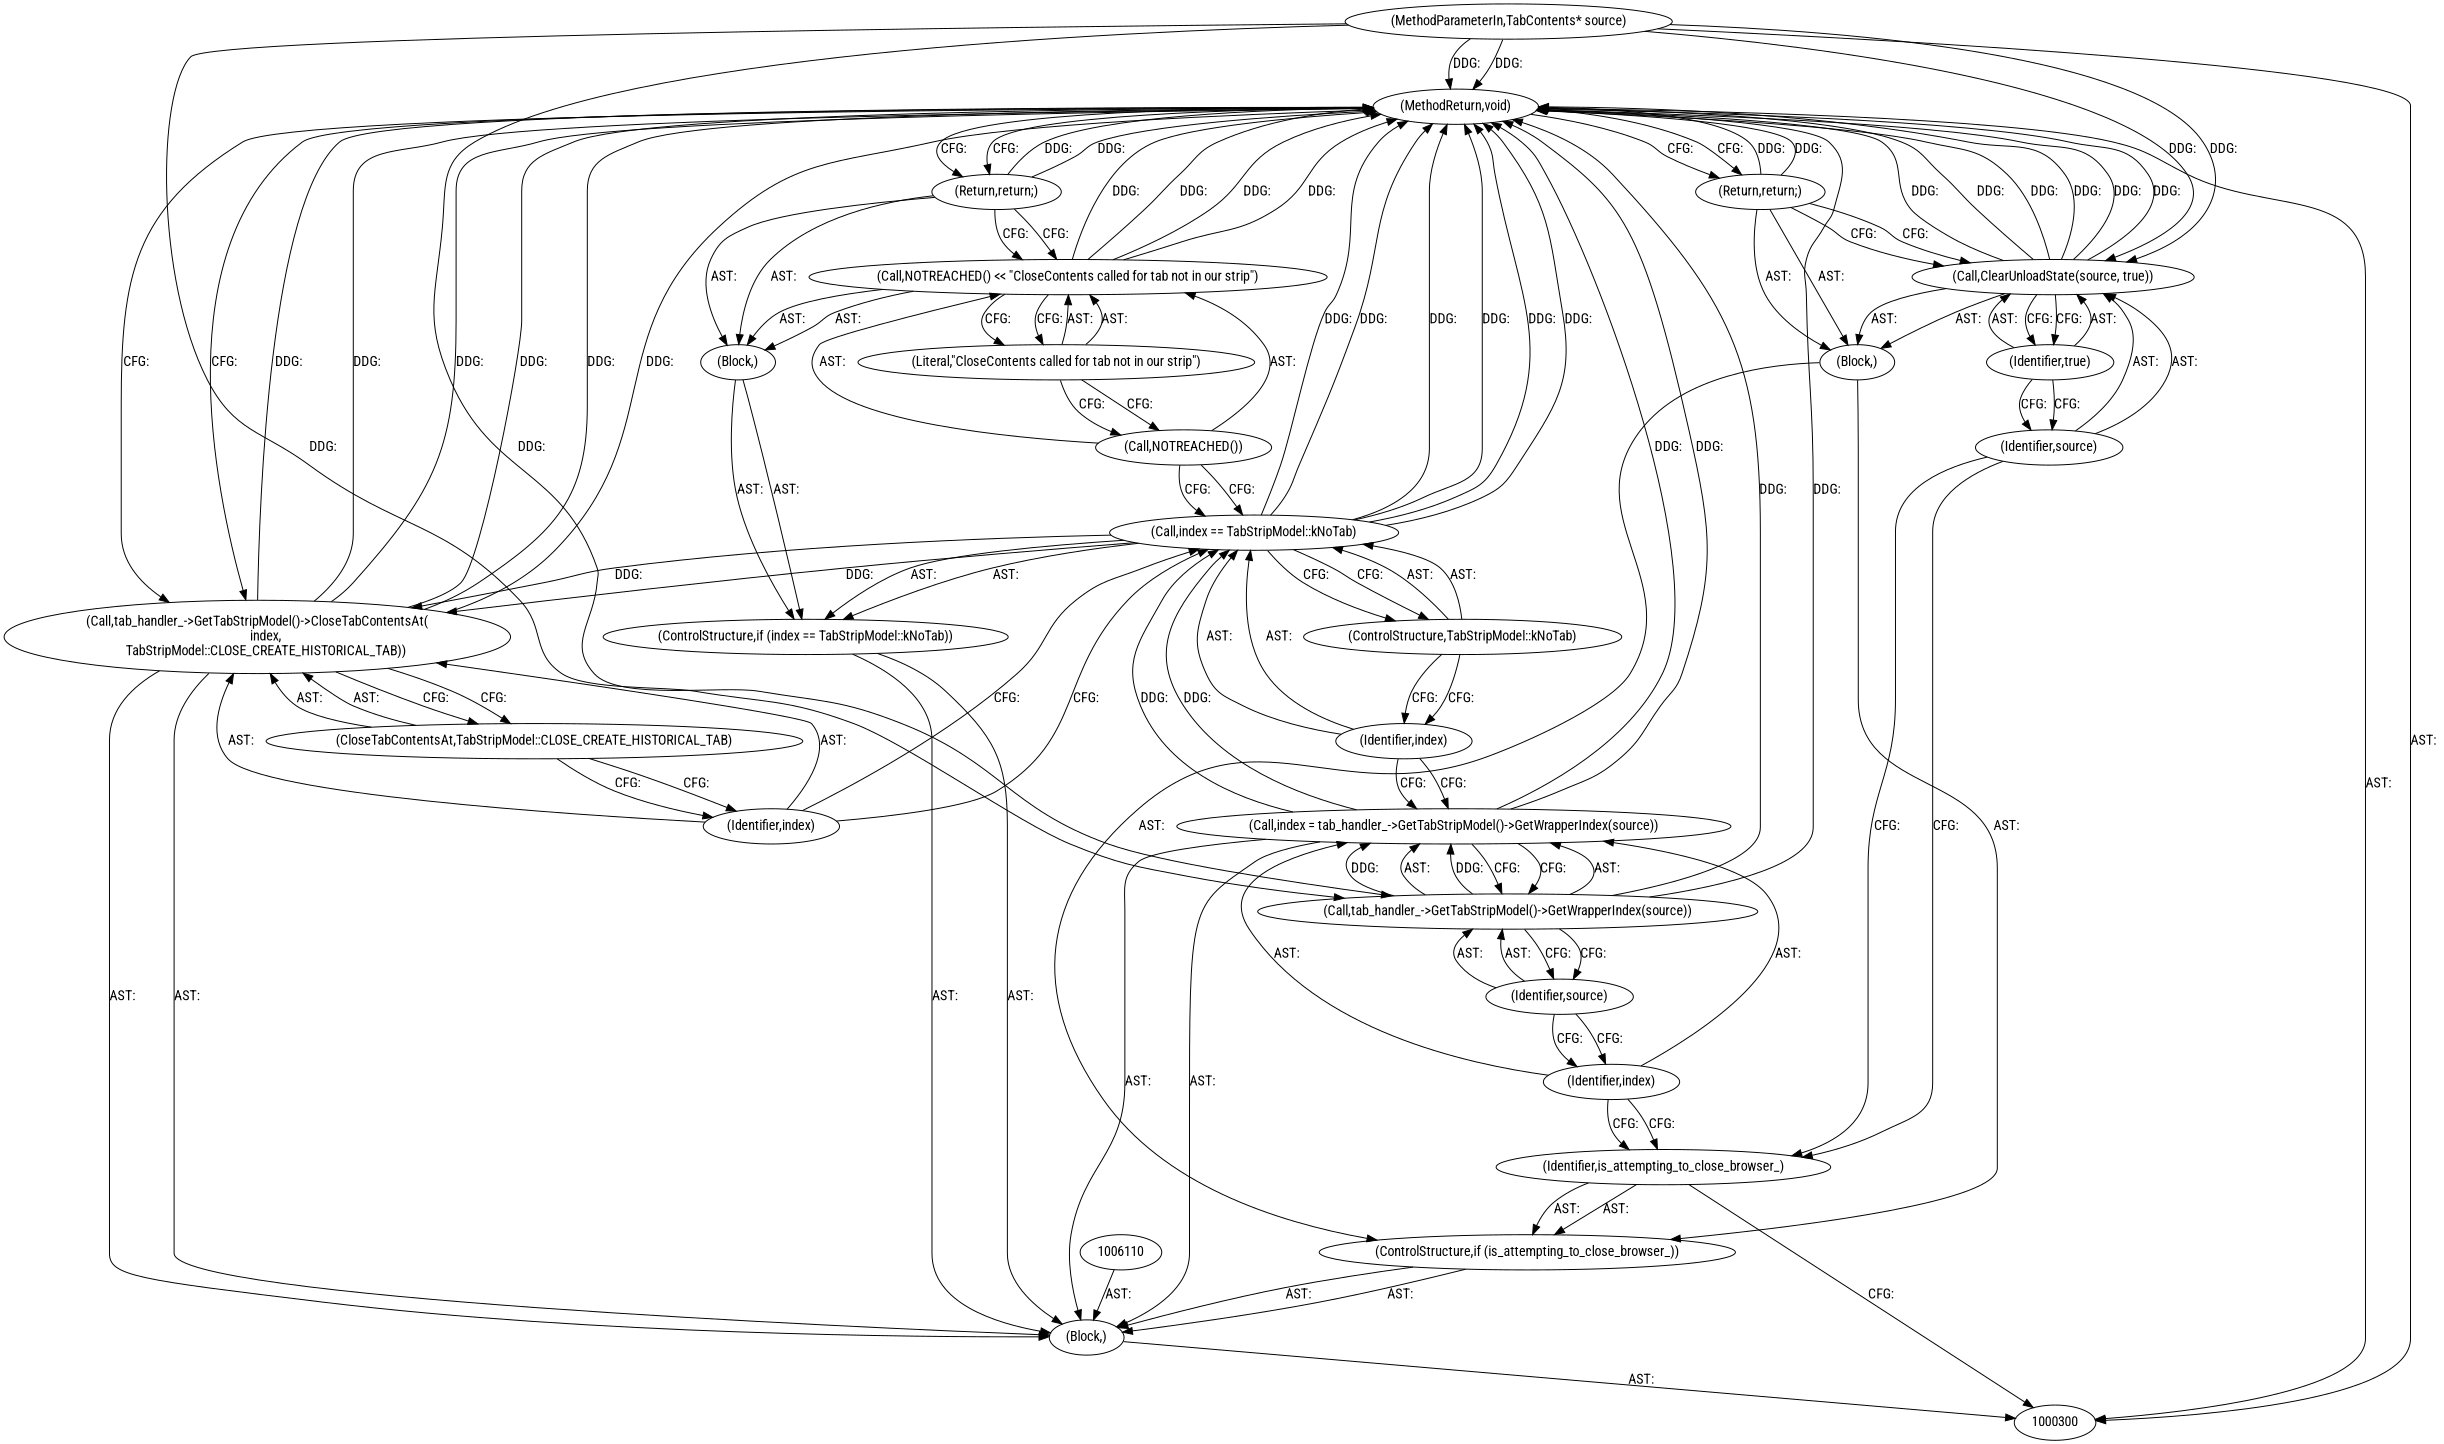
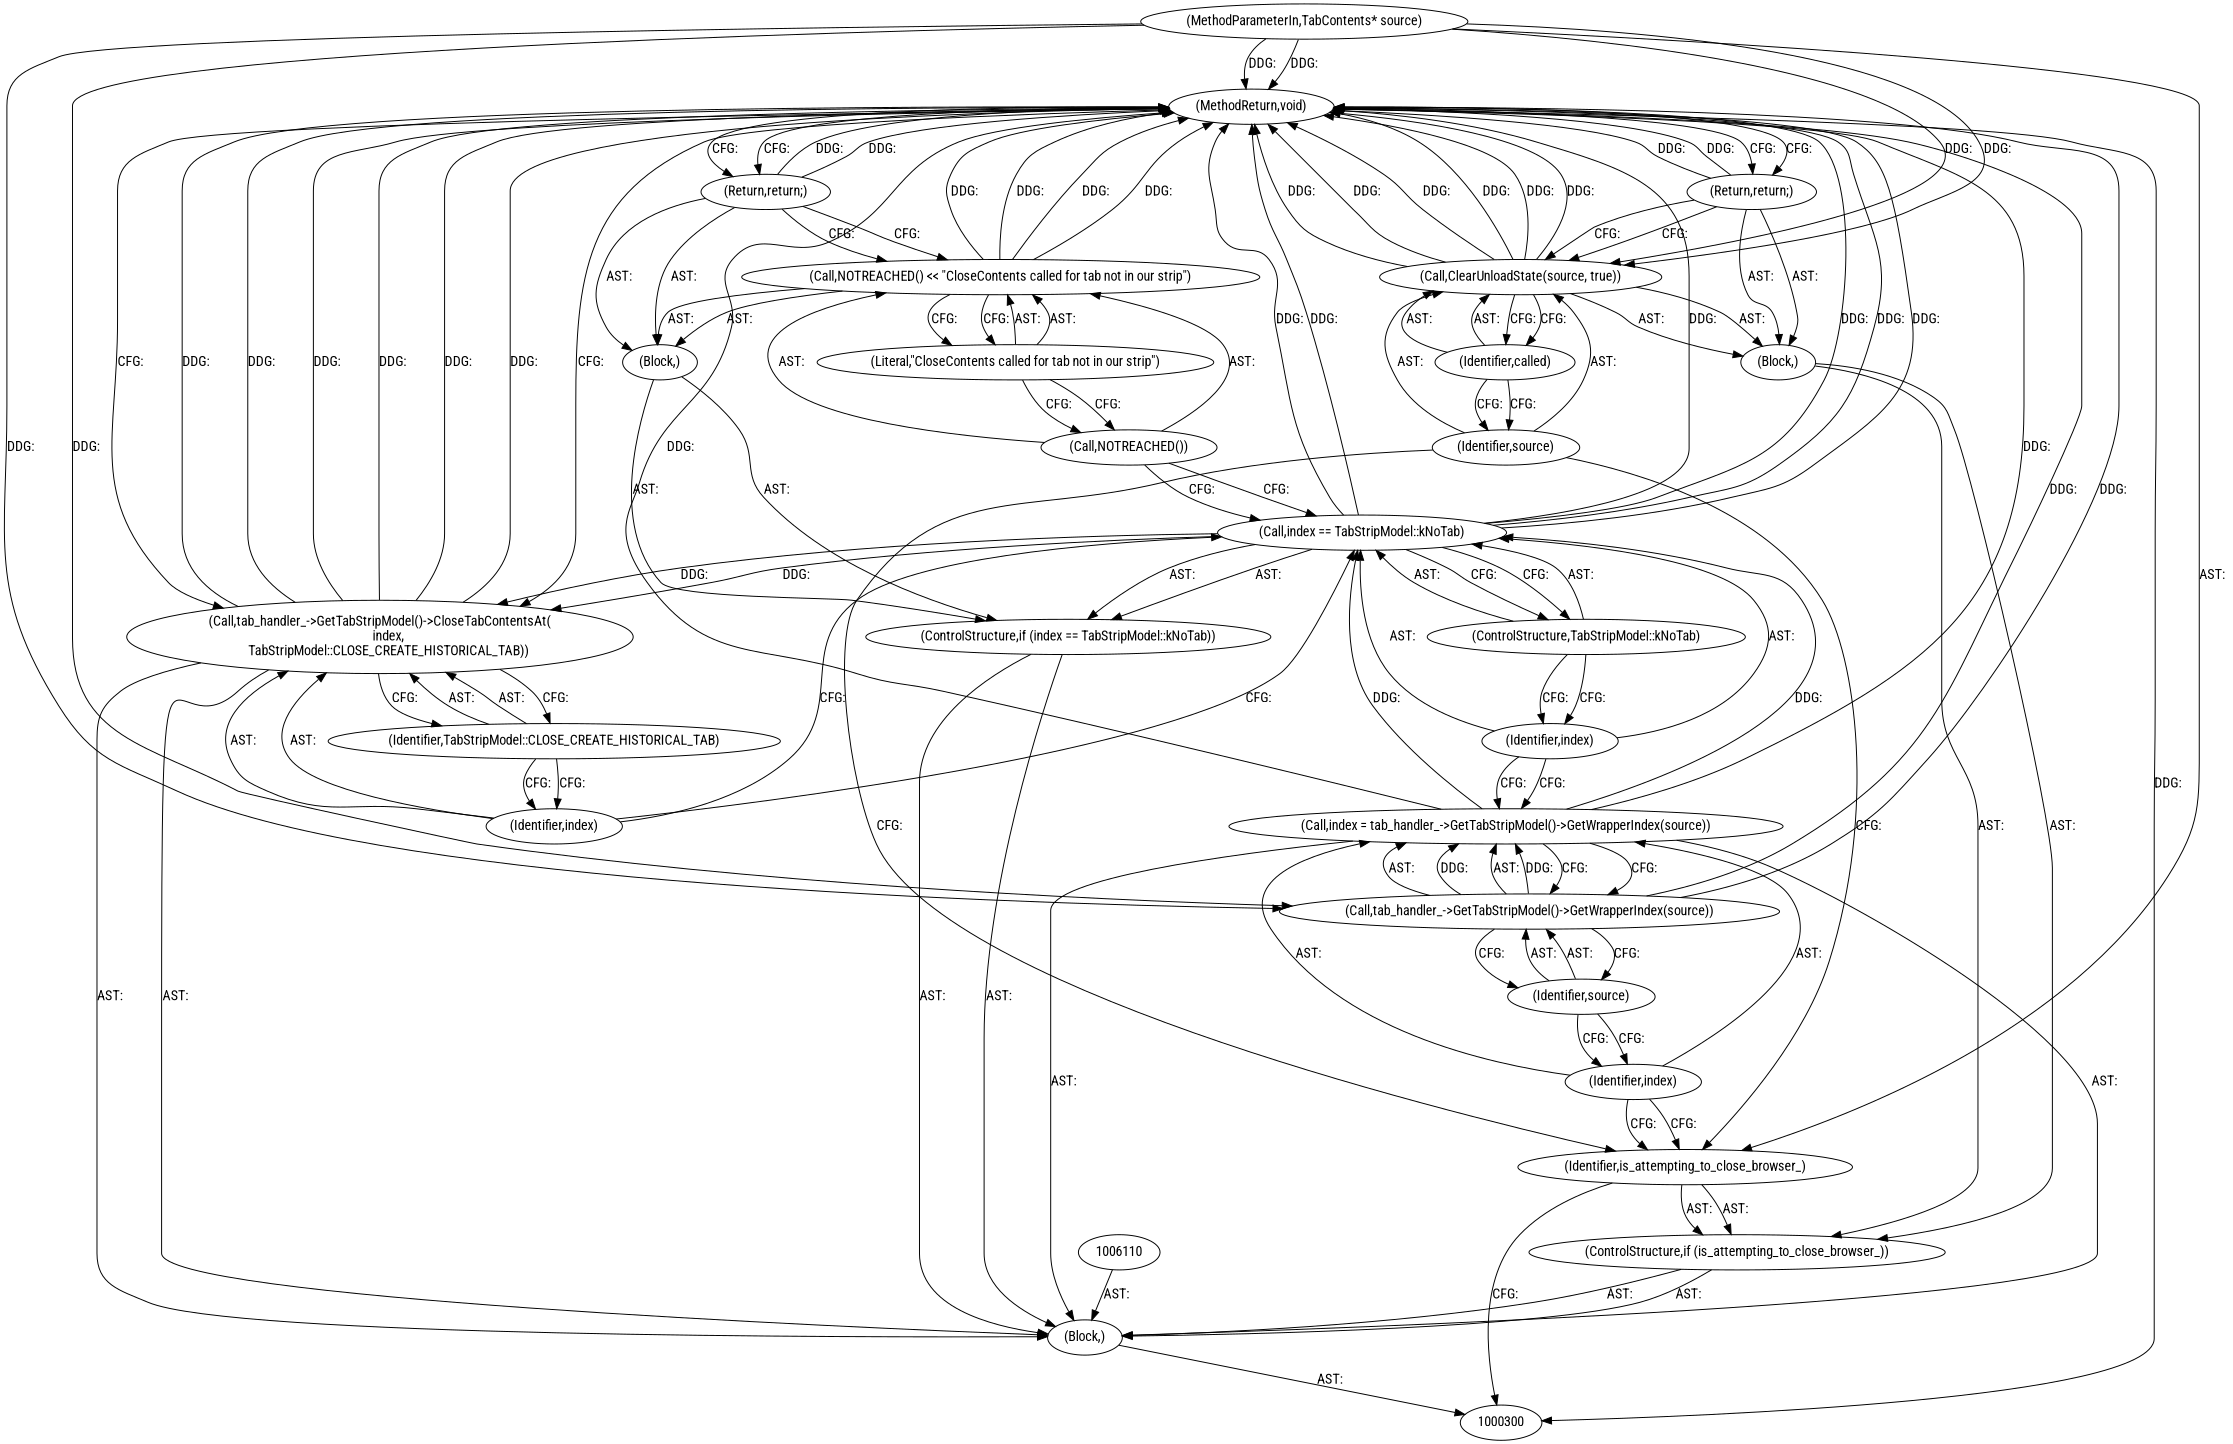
node "(Identifier,true)": label "(Identifier,true)" -> "(Identifier,called)"
edge "(MethodParameterIn,TabContents* source)" -> "1000300": now "(MethodParameterIn,TabContents* source)" -> "(Identifier,is_attempting_to_close_browser_)"
node "(CloseTabContentsAt,TabStripModel::CLOSE_CREATE_HISTORICAL_TAB)": label "(CloseTabContentsAt,TabStripModel::CLOSE_CREATE_HISTORICAL_TAB)" -> "(Identifier,TabStripModel::CLOSE_CREATE_HISTORICAL_TAB)"
edge "(MethodReturn,void)" -> "1000300": label "AST: " -> "DDG: "
